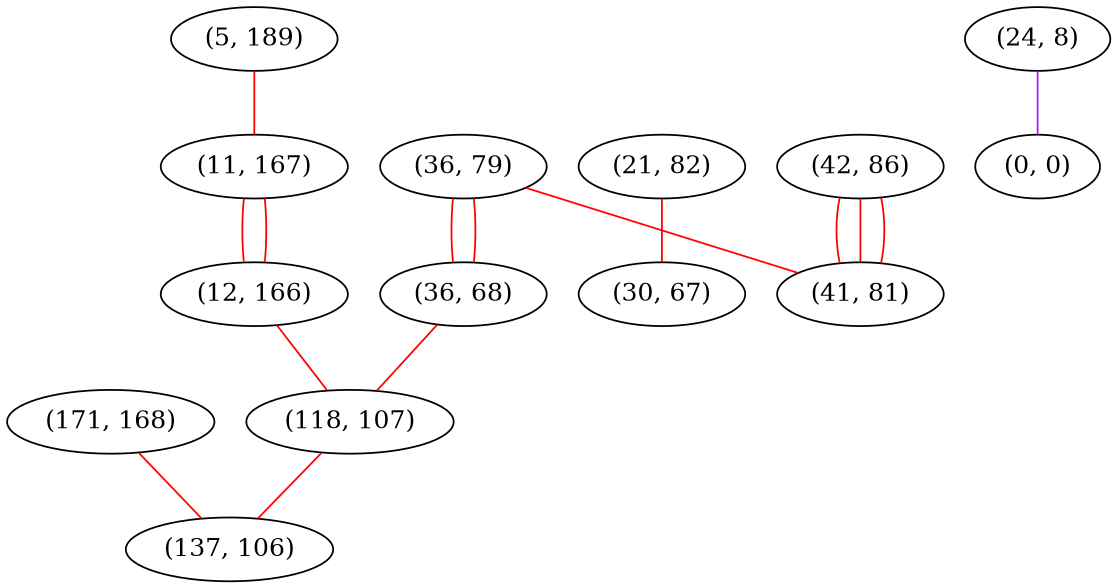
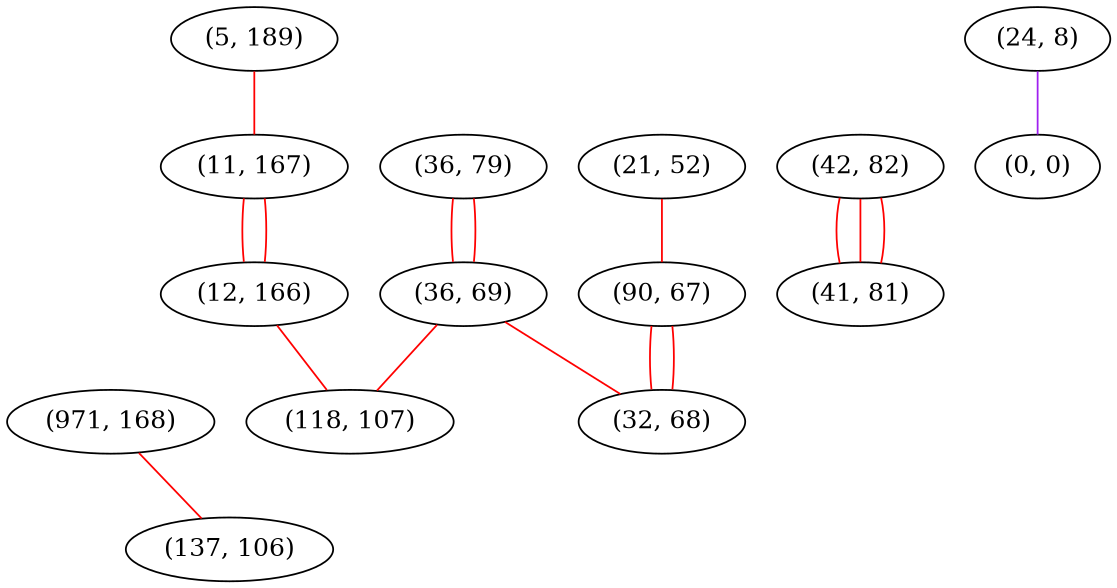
node "(21, 82)": label "(21, 82)" -> "(21, 52)"
node "(42, 86)": label "(42, 86)" -> "(42, 82)"
edge "(36, 79)" -- "(41, 81)": removed
node "(36, 68)": label "(36, 68)" -> "(36, 69)"
node "(30, 67)": label "(30, 67)" -> "(90, 67)"
node "(171, 168)": label "(171, 168)" -> "(971, 168)"
node "(32, 68)": added
edge "(118, 107)" -- "(137, 106)": removed
